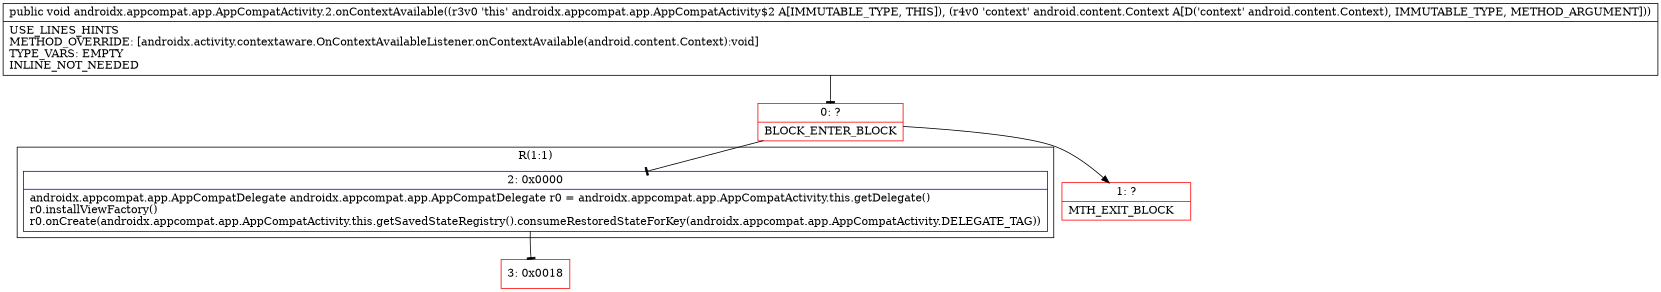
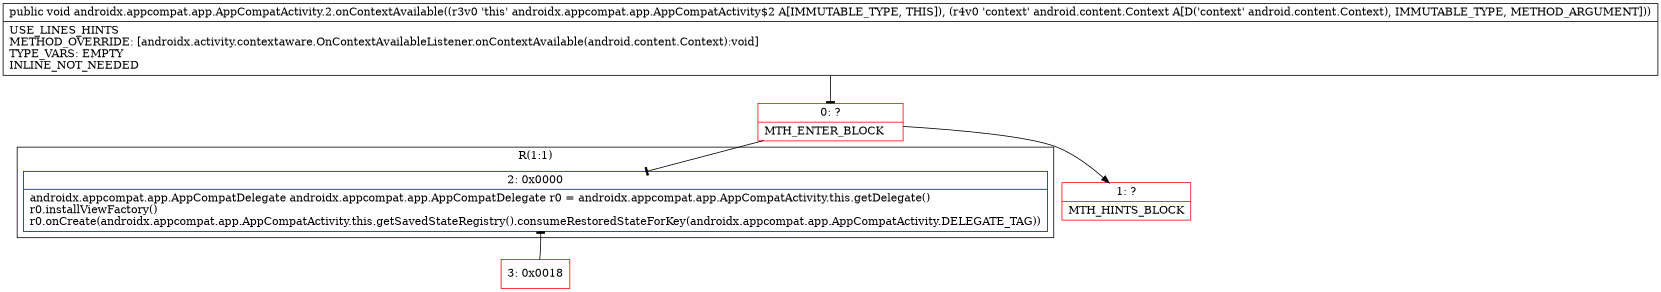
node "0: ?": text "BLOCK_ENTER_BLOCK" -> "MTH_ENTER_BLOCK"
node "1: ?": text "MTH_EXIT_BLOCK" -> "MTH_HINTS_BLOCK"
edge "2: 0x0000" -> "3: 0x0018": reversed
